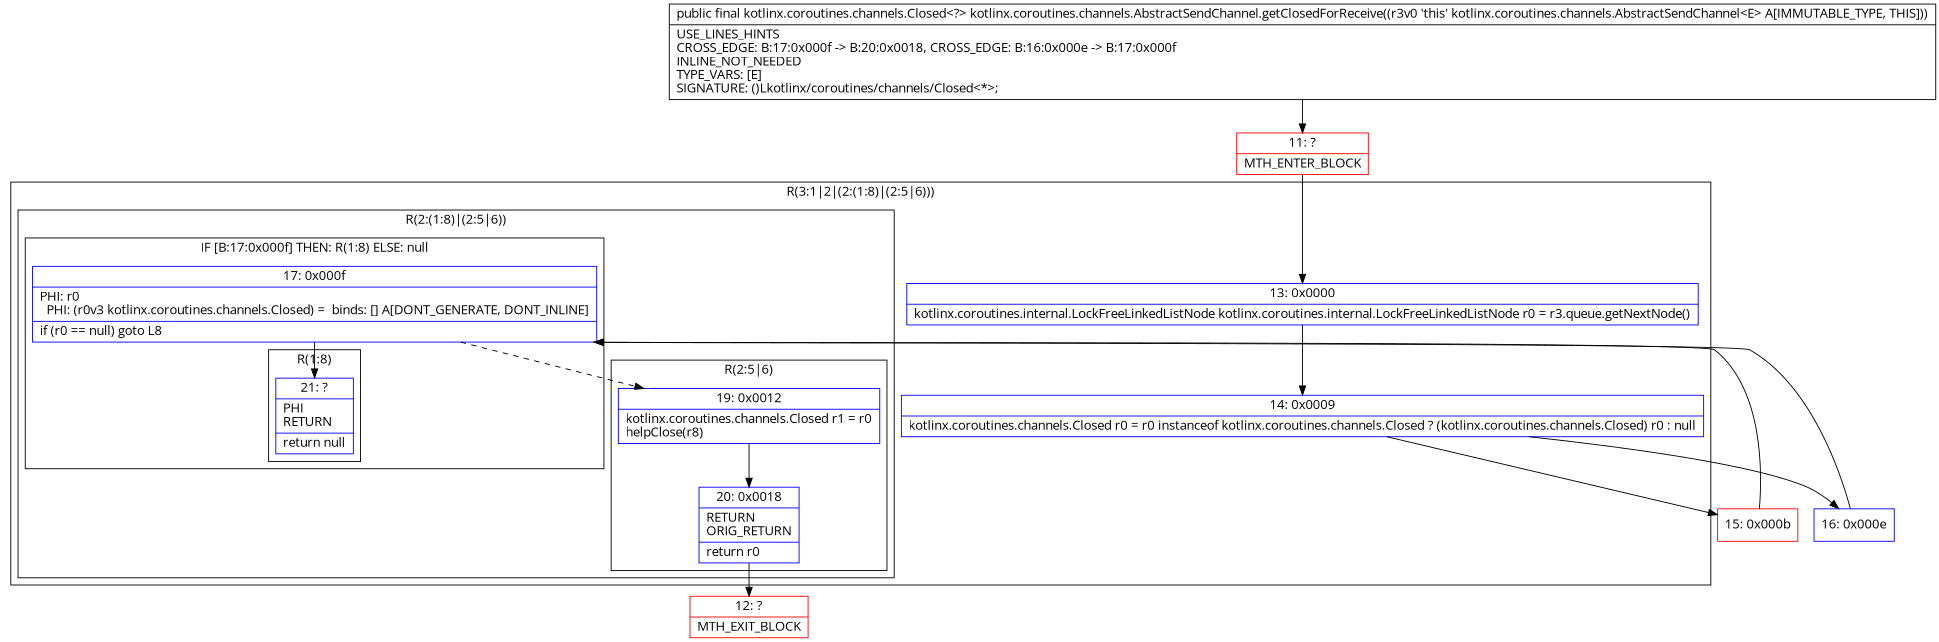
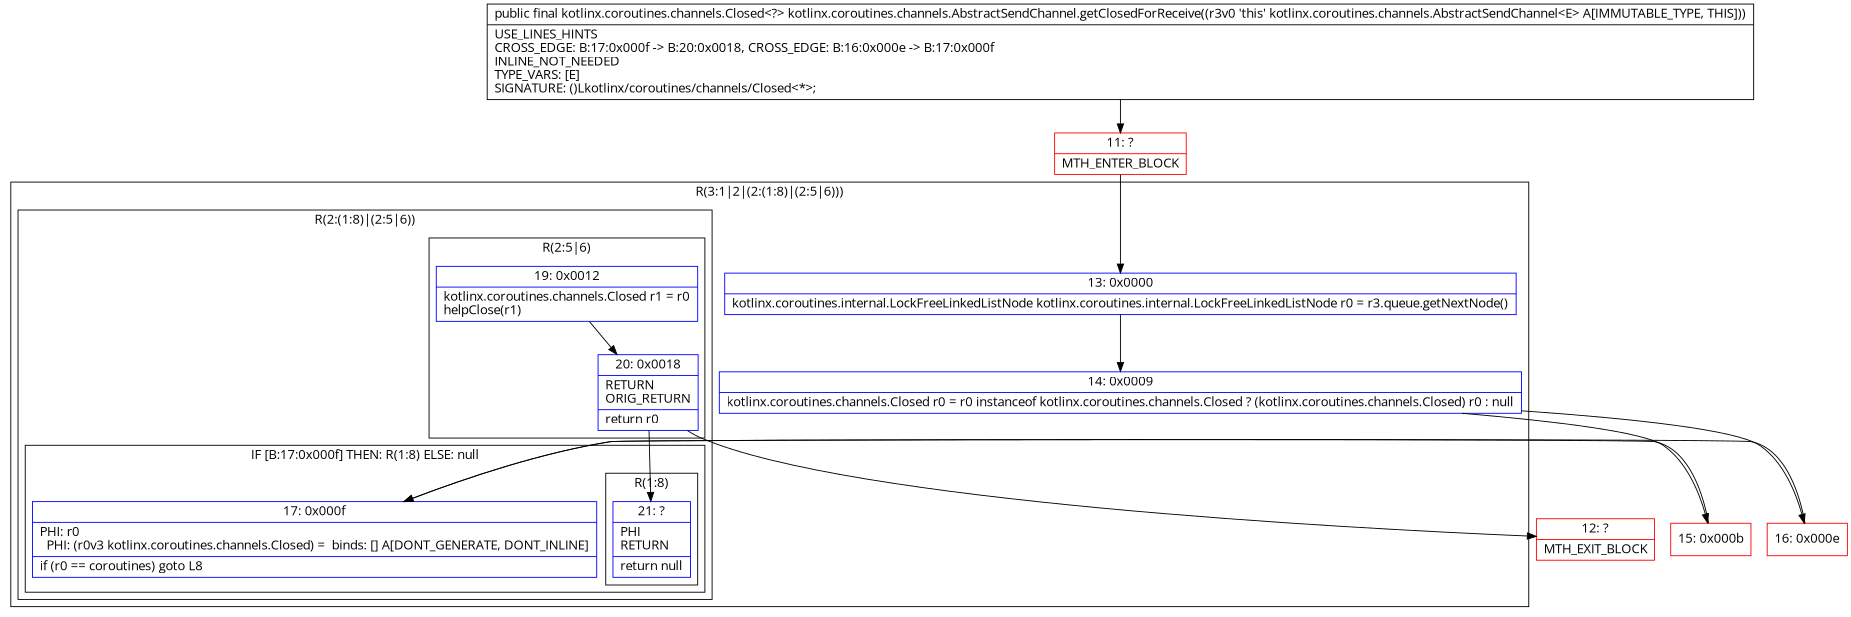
node "17: 0x000f": text "if (r0 == null) goto L8" -> "if (r0 == coroutines) goto L8"
edge "17: 0x000f" -> "21: ?": now "20: 0x0018" -> "21: ?"
edge "17: 0x000f" -> "19: 0x0012": removed
node "19: 0x0012": text "helpClose(r8)" -> "helpClose(r1)"
node "16: 0x000e": color blue -> red
